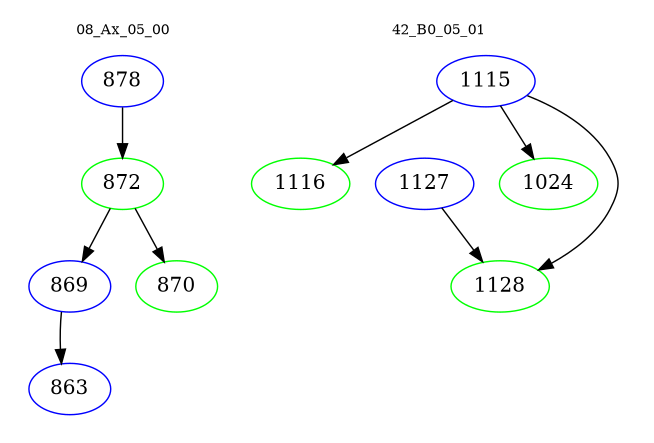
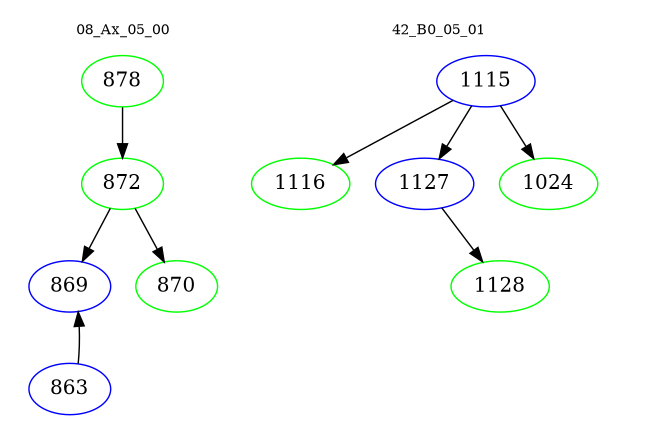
node "878": color blue -> green
edge "1115" -> "1128": now "1115" -> "1127"
edge "869" -> "863": reversed
